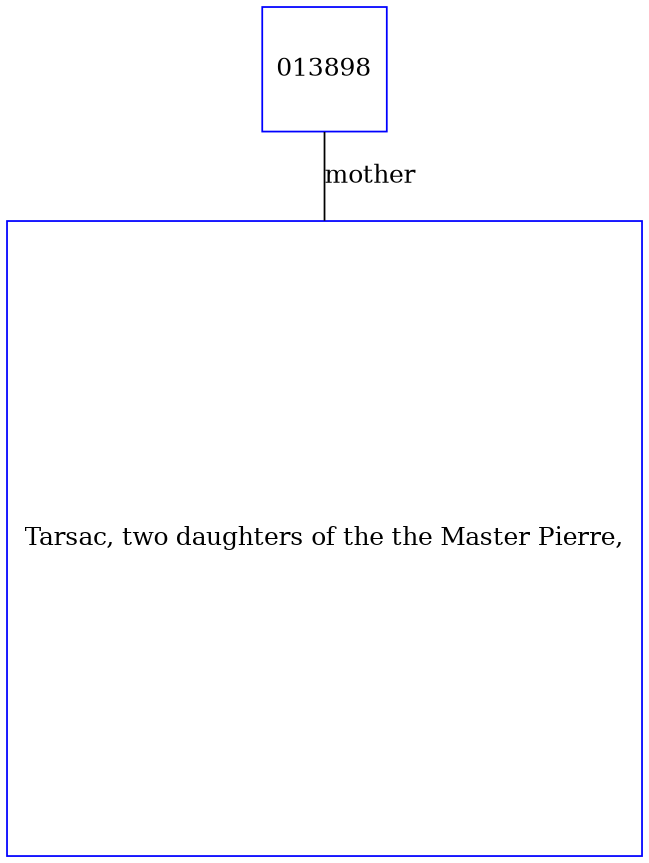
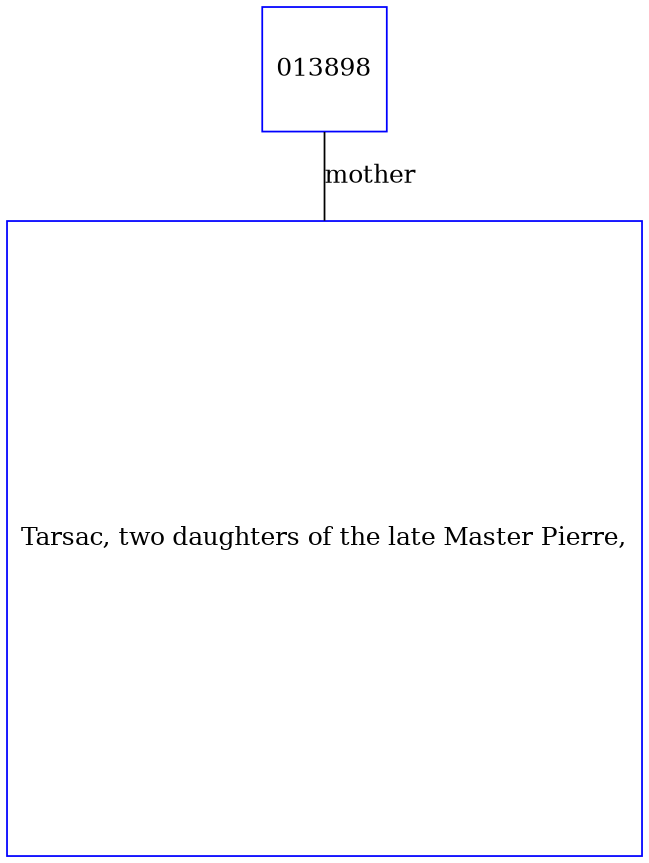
node "Tarsac, two daughters of the the Master Pierre,": label "Tarsac, two daughters of the the Master Pierre," -> "Tarsac, two daughters of the late Master Pierre,"
